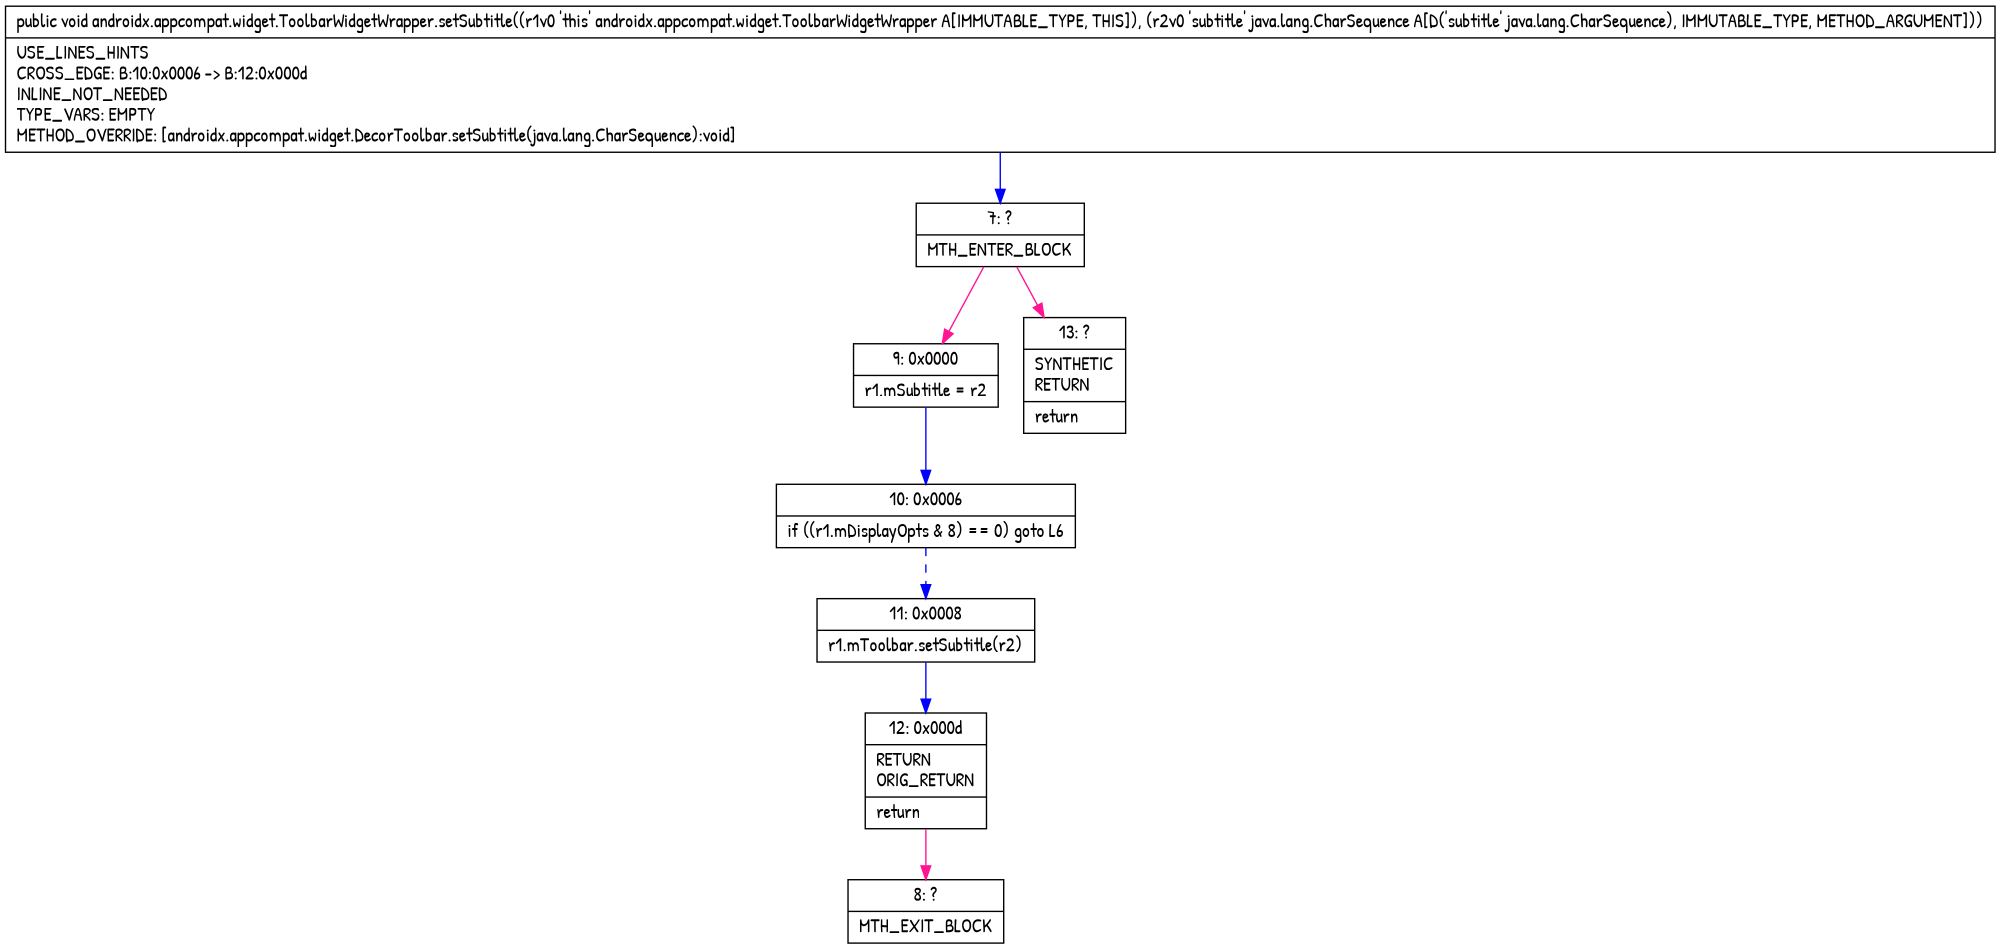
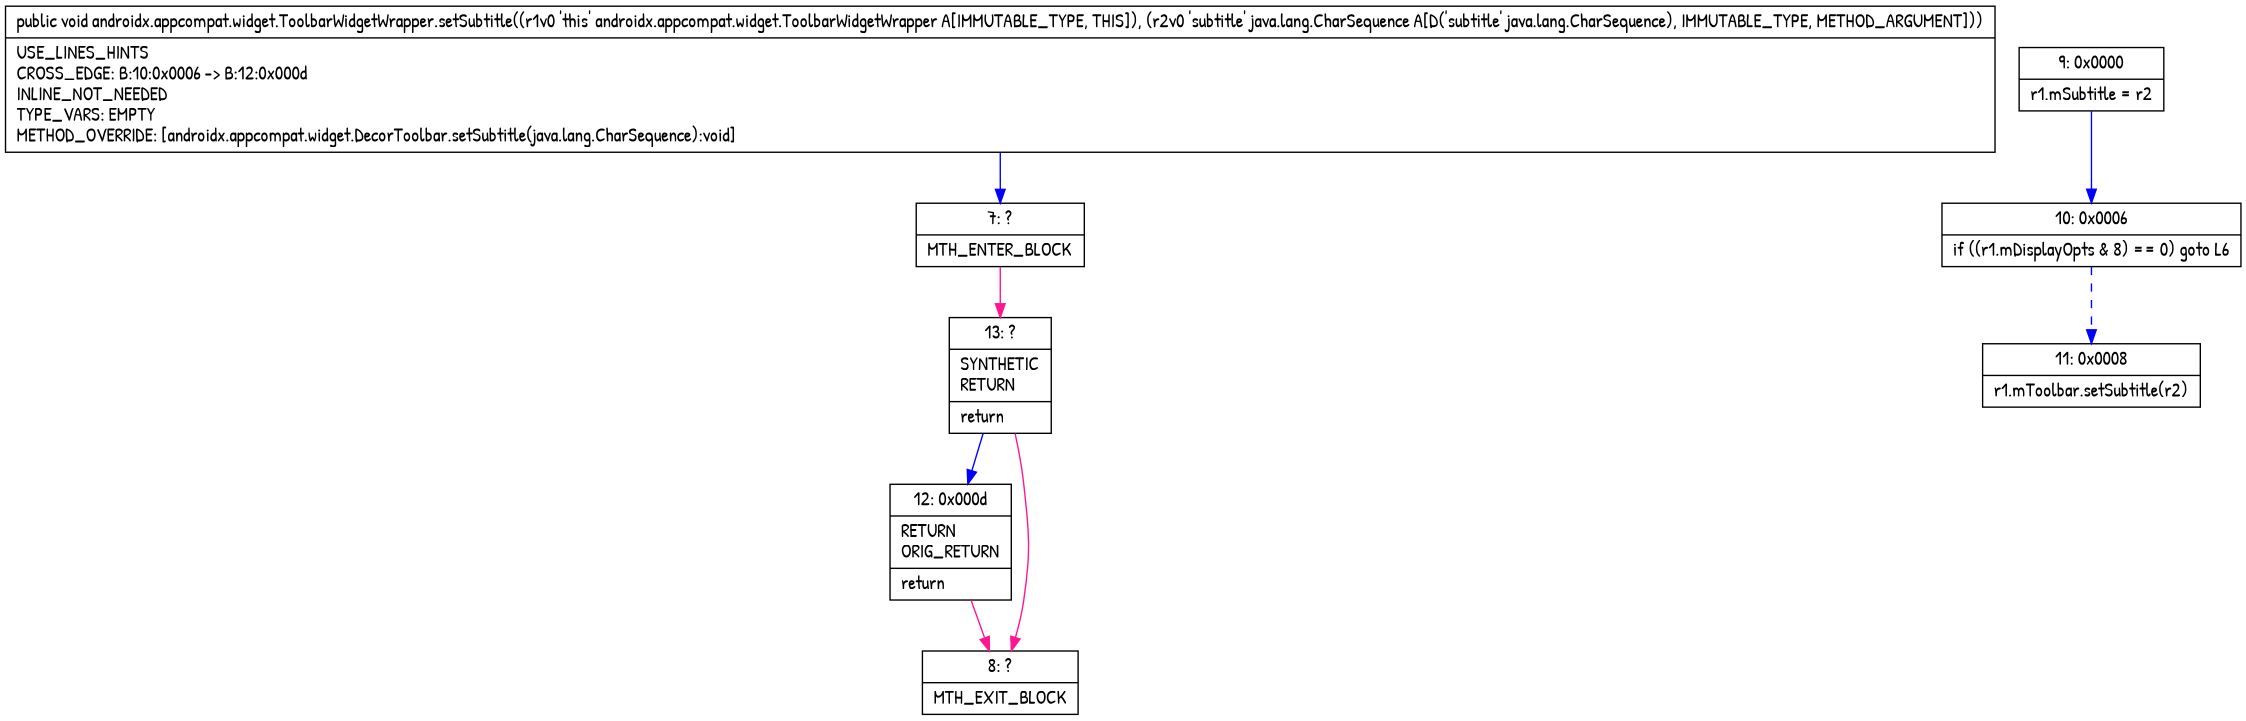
edge "7: ?" -> "9: 0x0000": removed
edge "13: ?" -> "8: ?": added
edge "11: 0x0008" -> "12: 0x000d": now "13: ?" -> "12: 0x000d"
